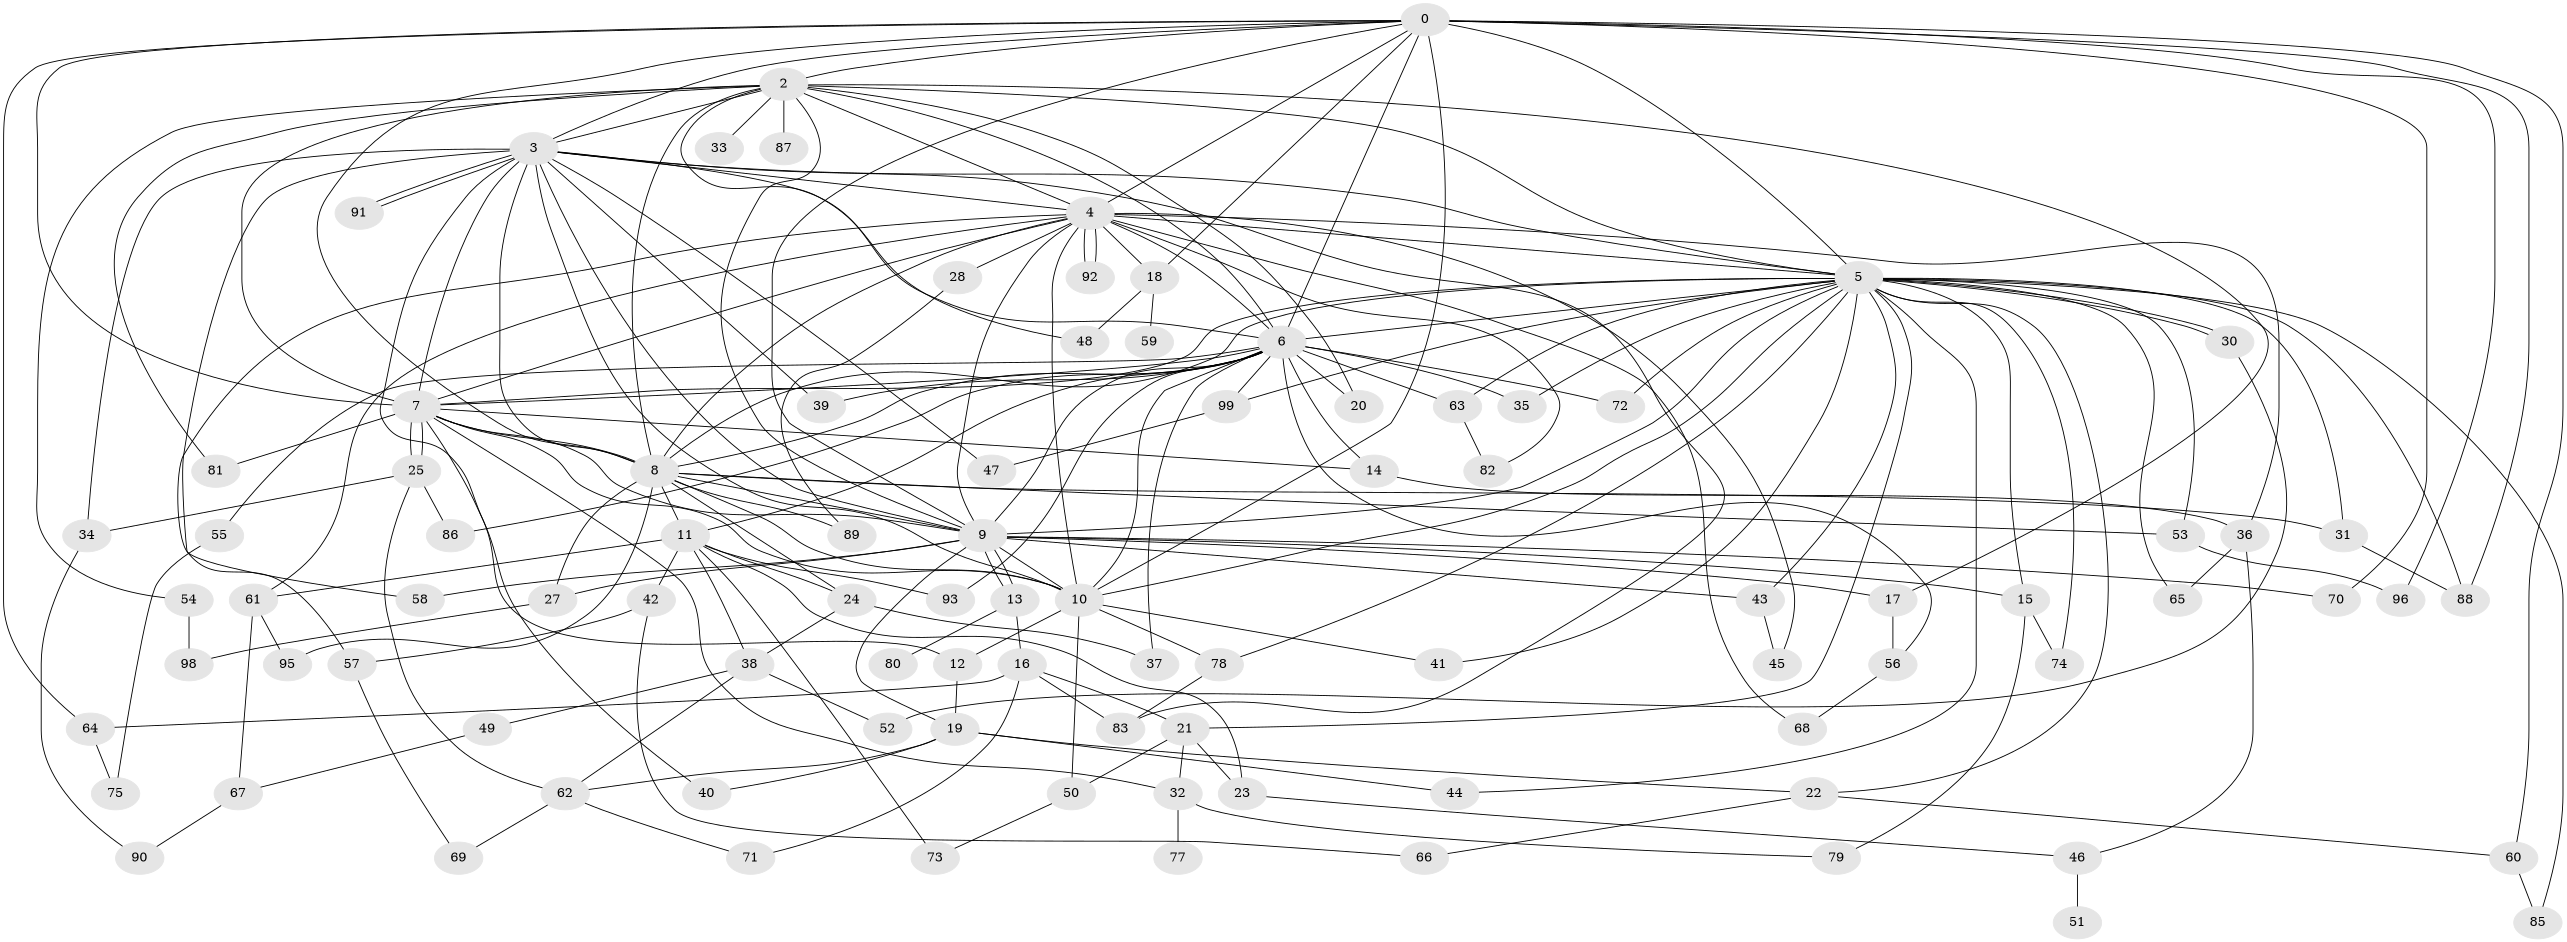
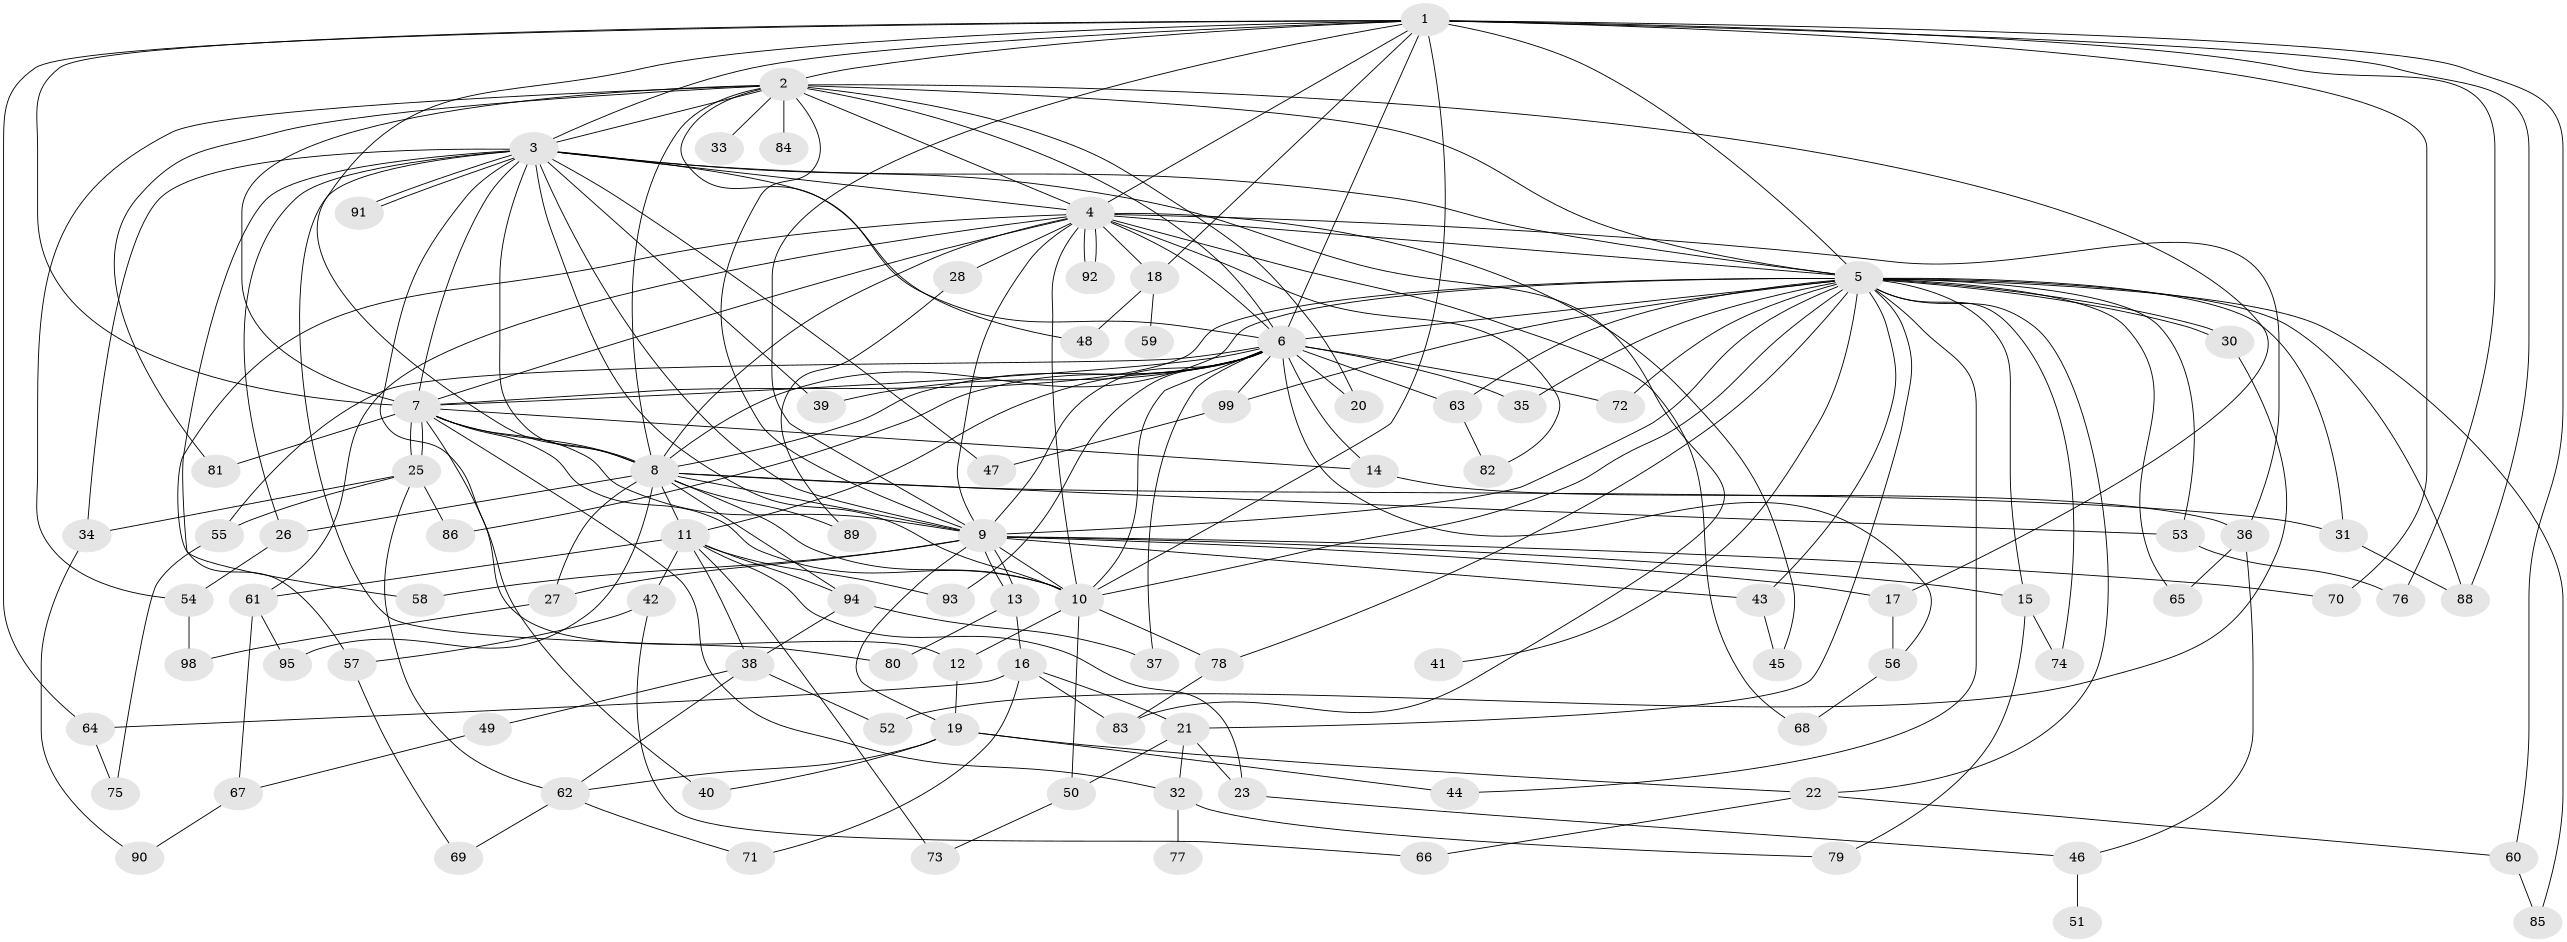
node "0": label "0" -> "1"
node "87": label "87" -> "84"
edge "25" -- "55": added
node "26": added
edge "3" -- "80": added
node "24": label "24" -> "94"
node "96": label "96" -> "76"
edge "10" -- "41": removed
